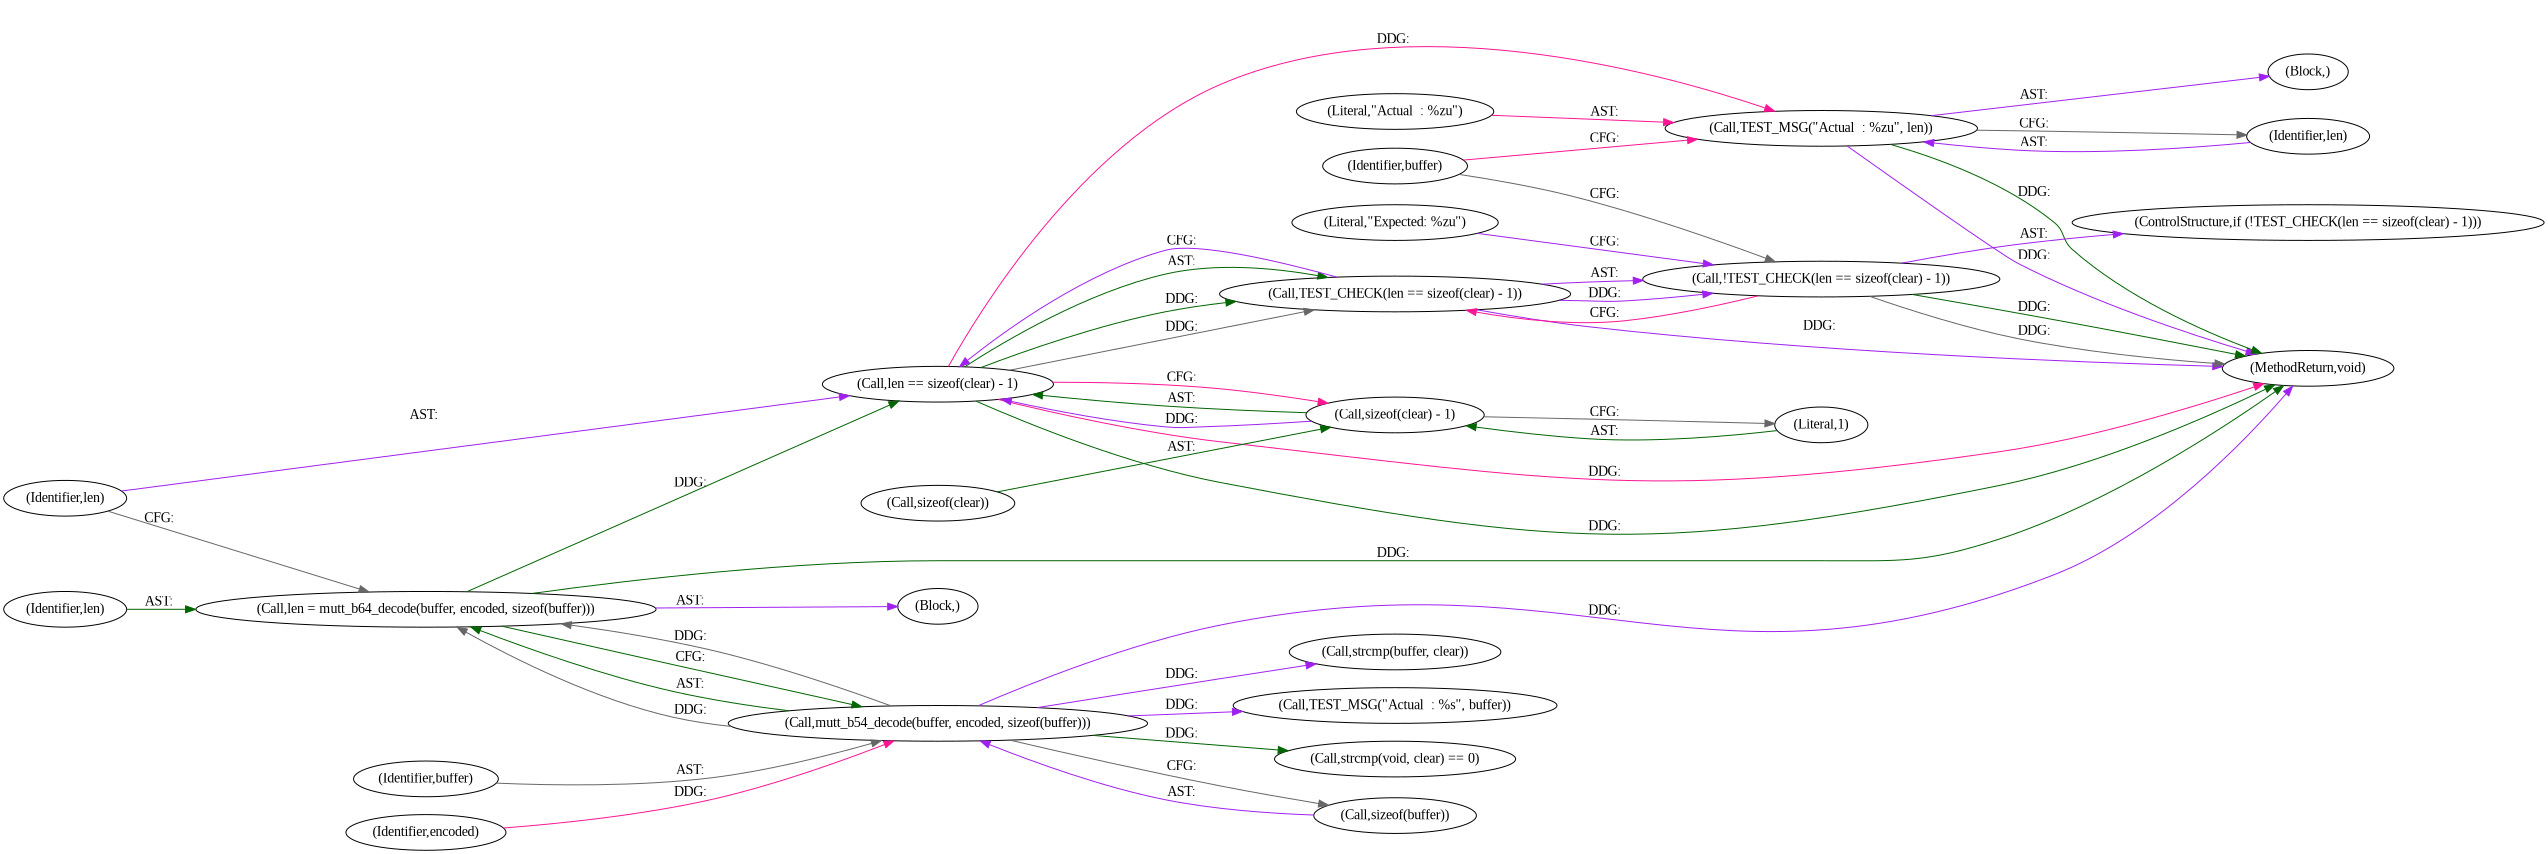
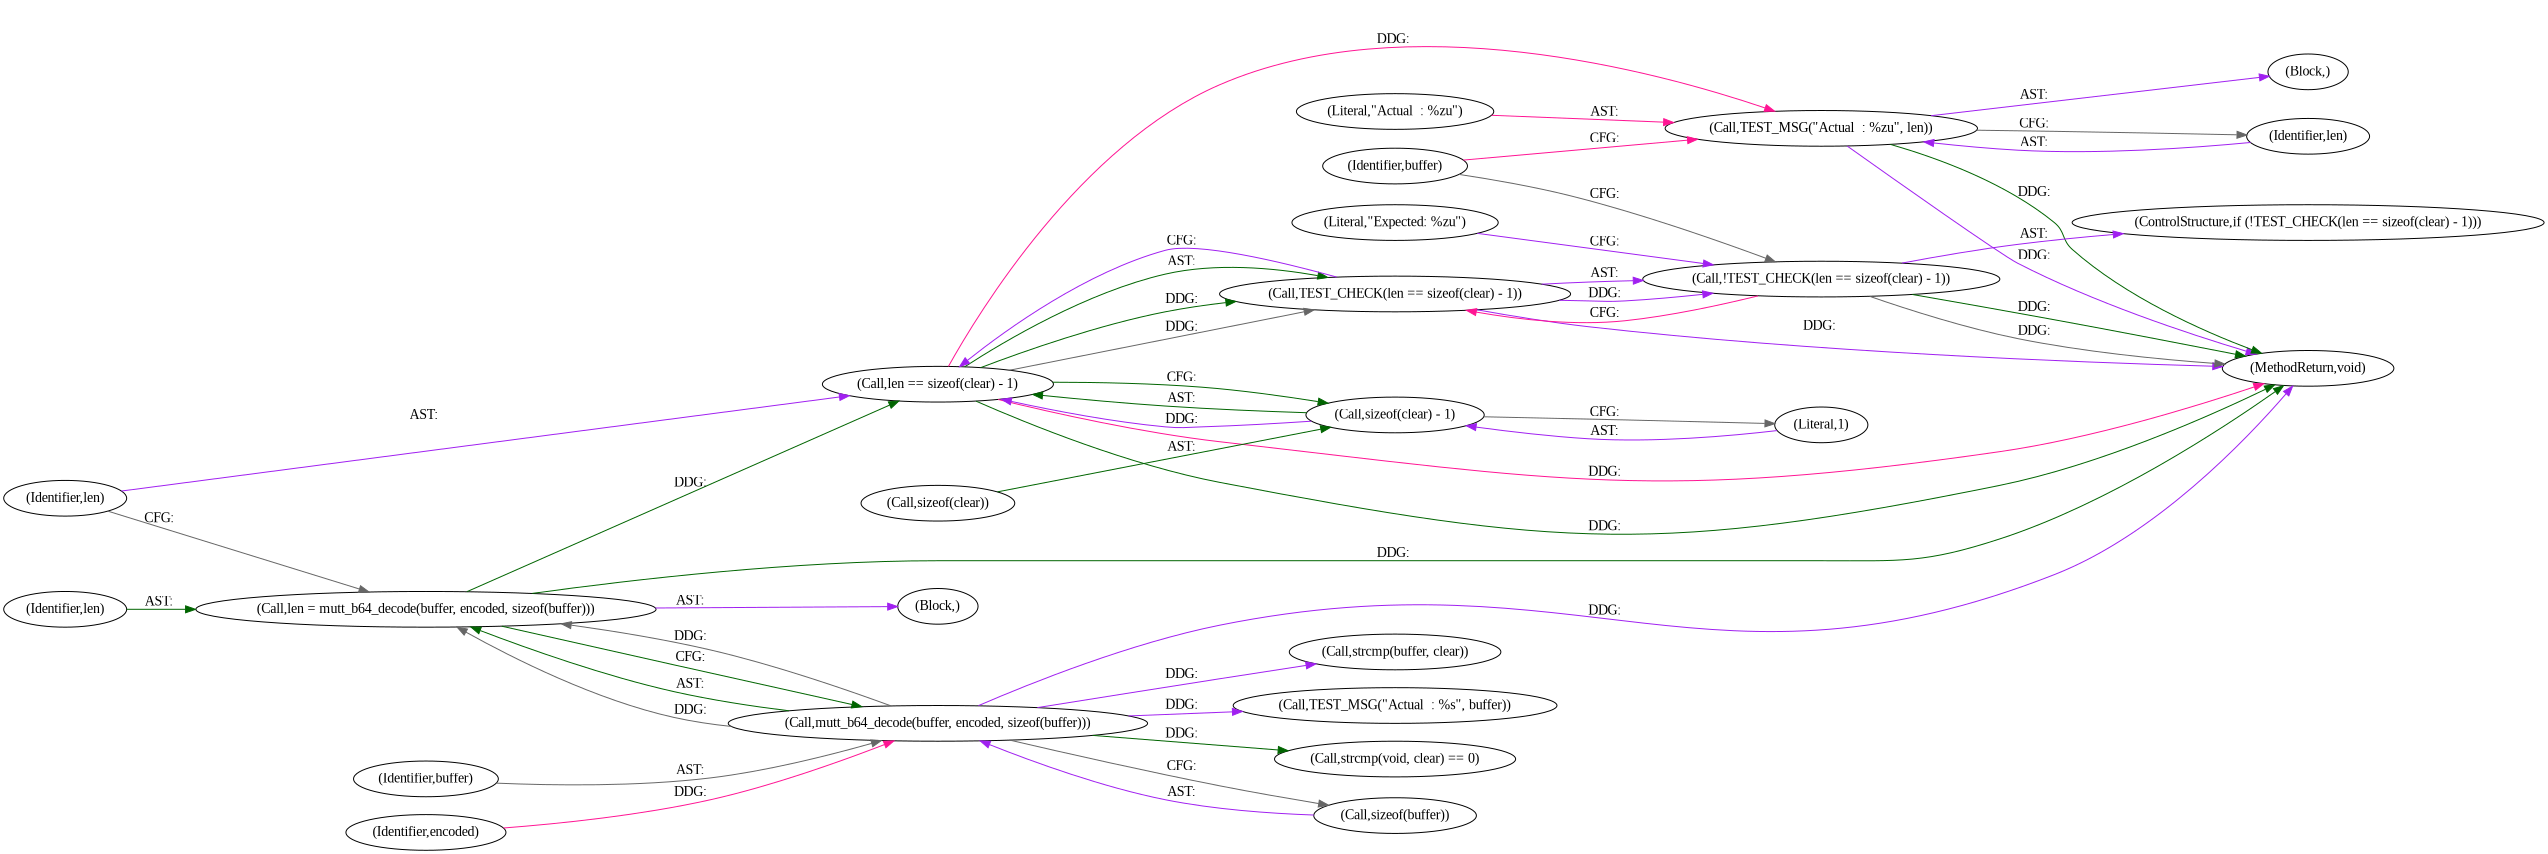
edge "(Call,len == sizeof(clear) - 1)" -> "(Call,sizeof(clear) - 1)": color deeppink -> darkgreen
edge "(Literal,1)" -> "(Call,sizeof(clear) - 1)": color darkgreen -> purple
node "(Call,mutt_b54_decode(buffer, encoded, sizeof(buffer)))": label "(Call,mutt_b54_decode(buffer, encoded, sizeof(buffer)))" -> "(Call,mutt_b64_decode(buffer, encoded, sizeof(buffer)))"
